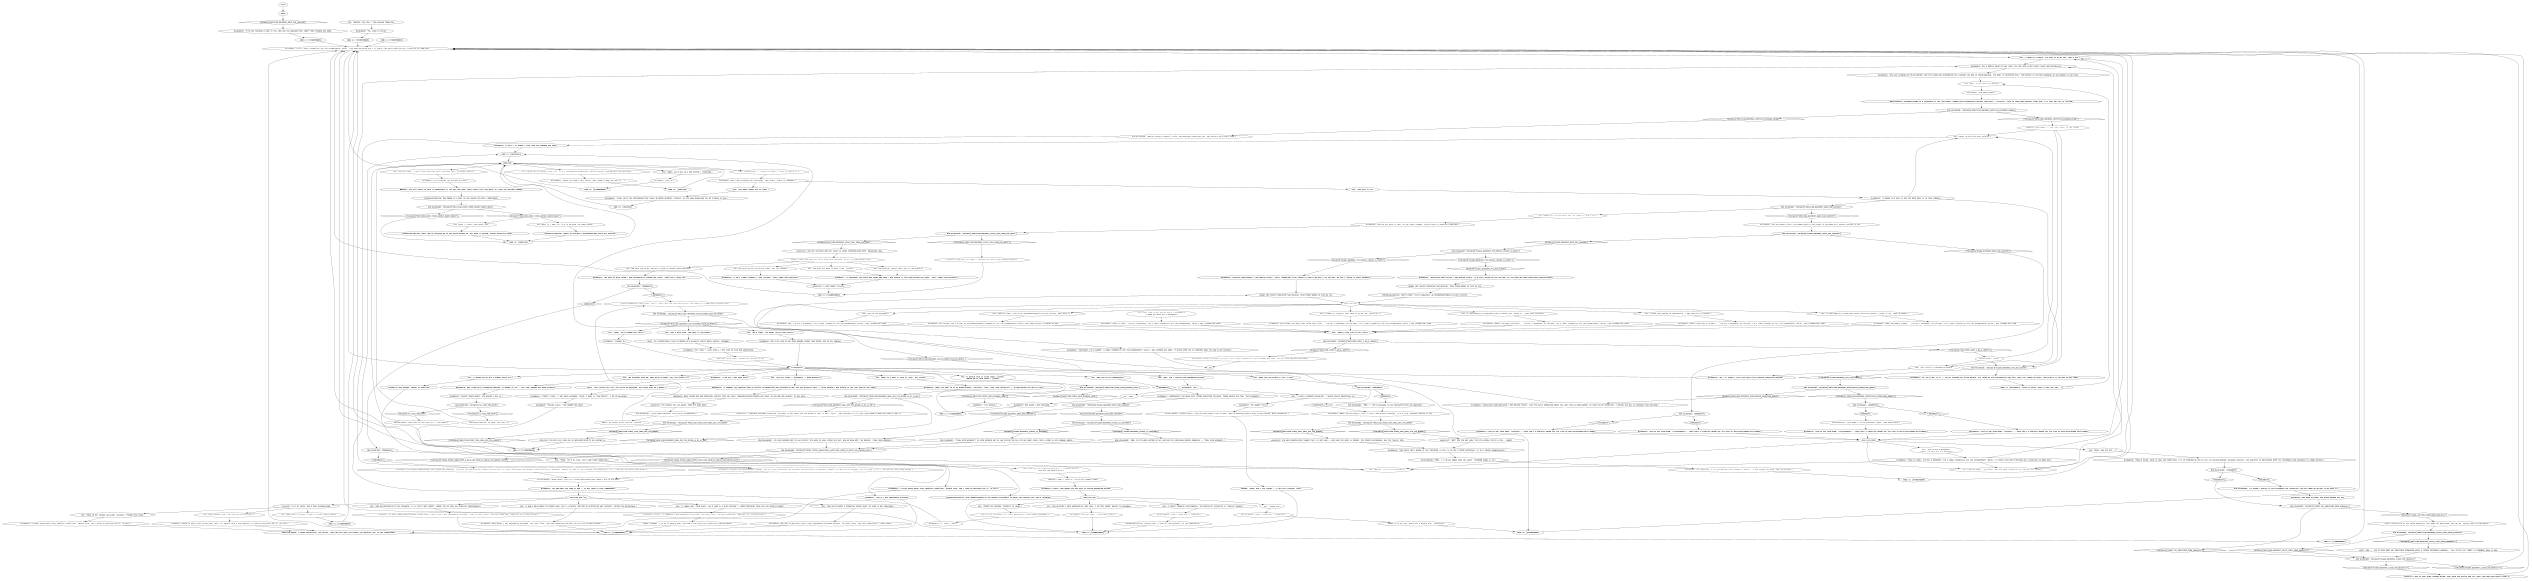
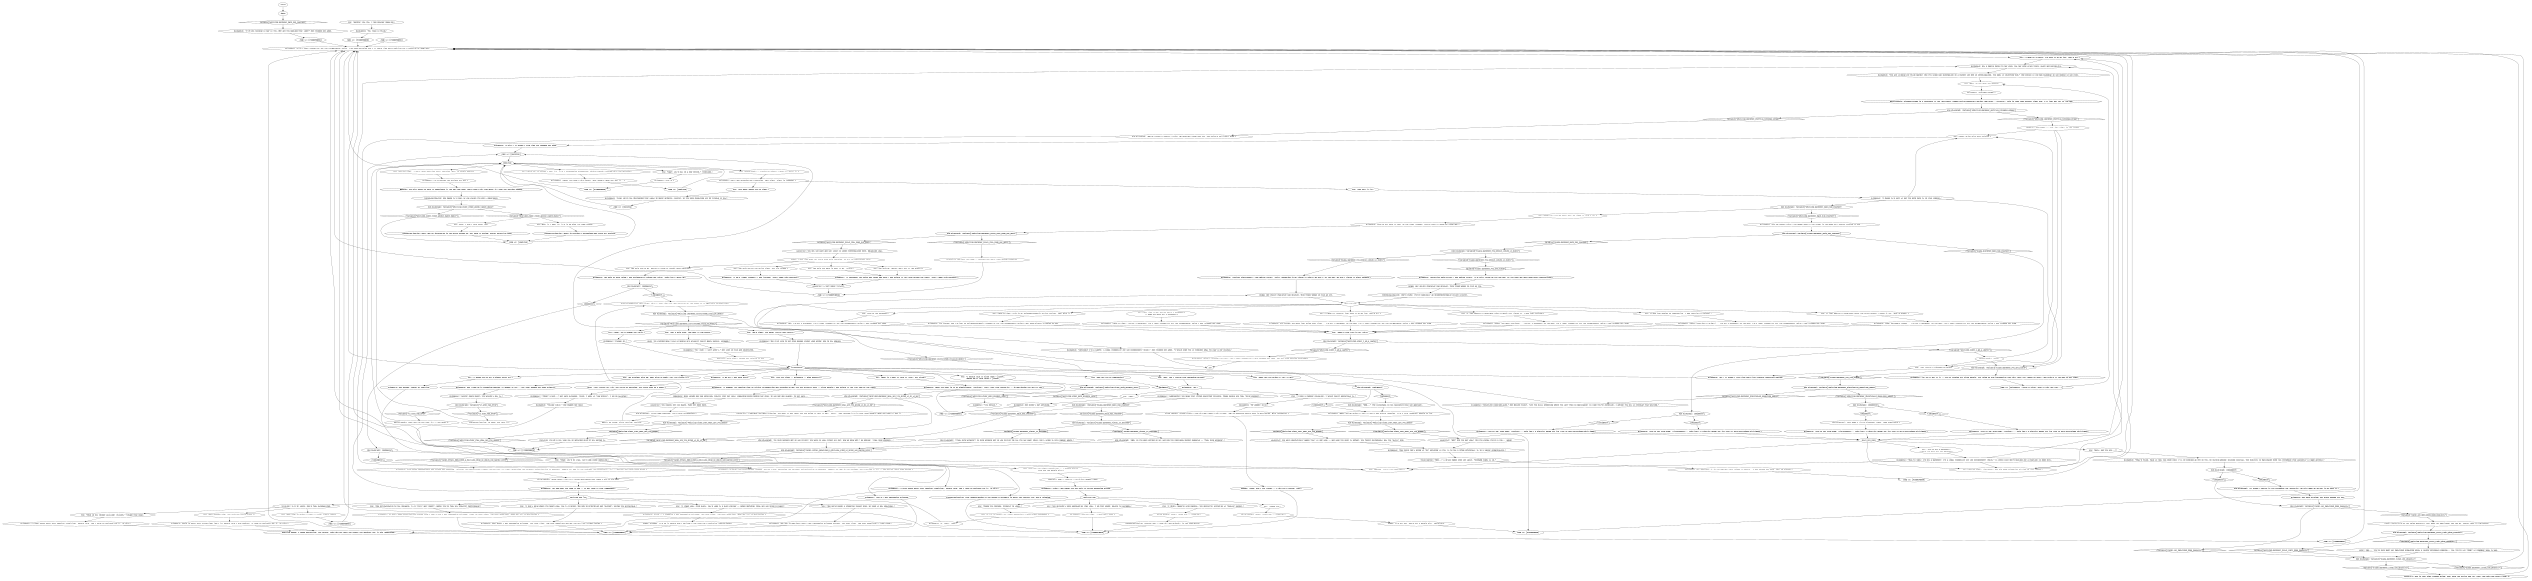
node "You: Yeah, I lose't care about that.": label "You: Yeah, I lose't care about that." -> "You: Yeah, I don't care about that."
